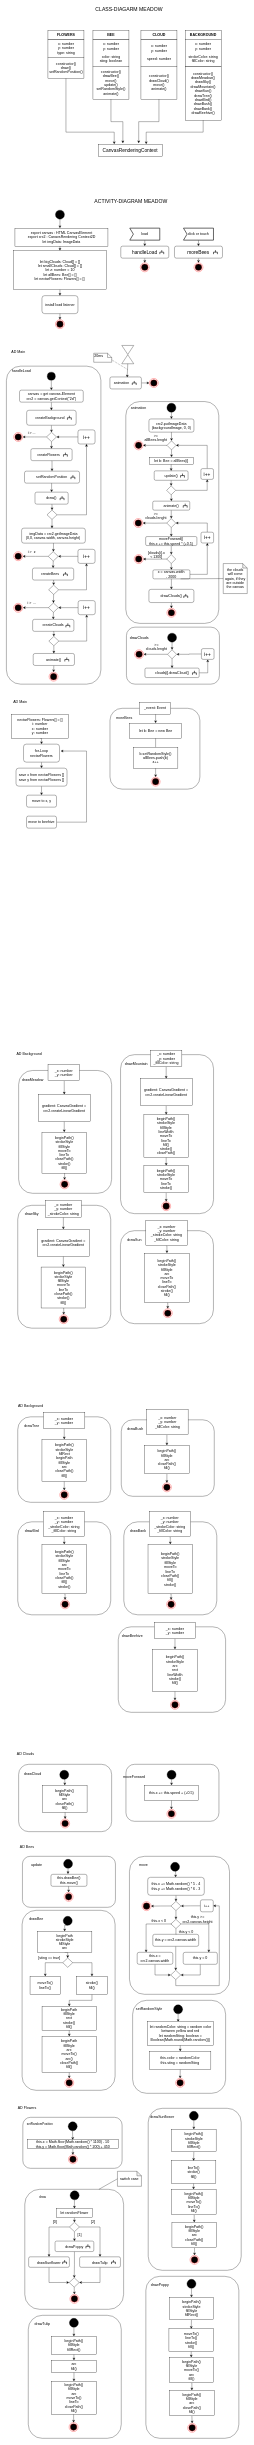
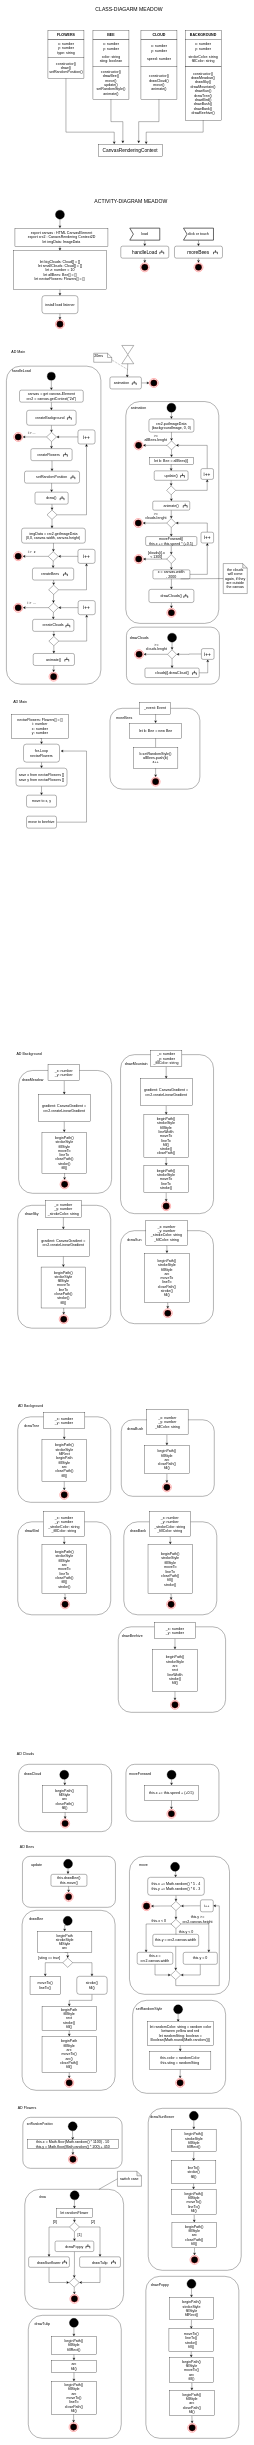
node "moveForward": moved (134, 1776) -> (140, 1773)
node "stroke() fill()": shape rectangle -> rounded rectangle
